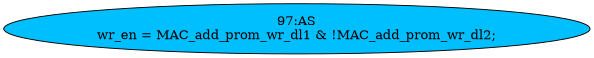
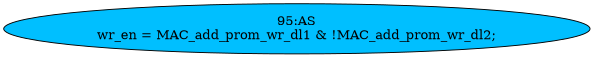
node "97:AS wr_en = MAC_add_prom_wr_dl1 & !MAC_add_prom_wr_dl2;": label "97:AS wr_en = MAC_add_prom_wr_dl1 & !MAC_add_prom_wr_dl2;" -> "95:AS wr_en = MAC_add_prom_wr_dl1 & !MAC_add_prom_wr_dl2;"
